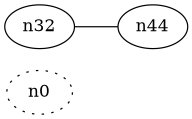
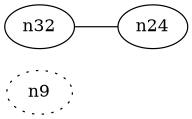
node "n44": label "n44" -> "n24"
node "n0": label "n0" -> "n9"
